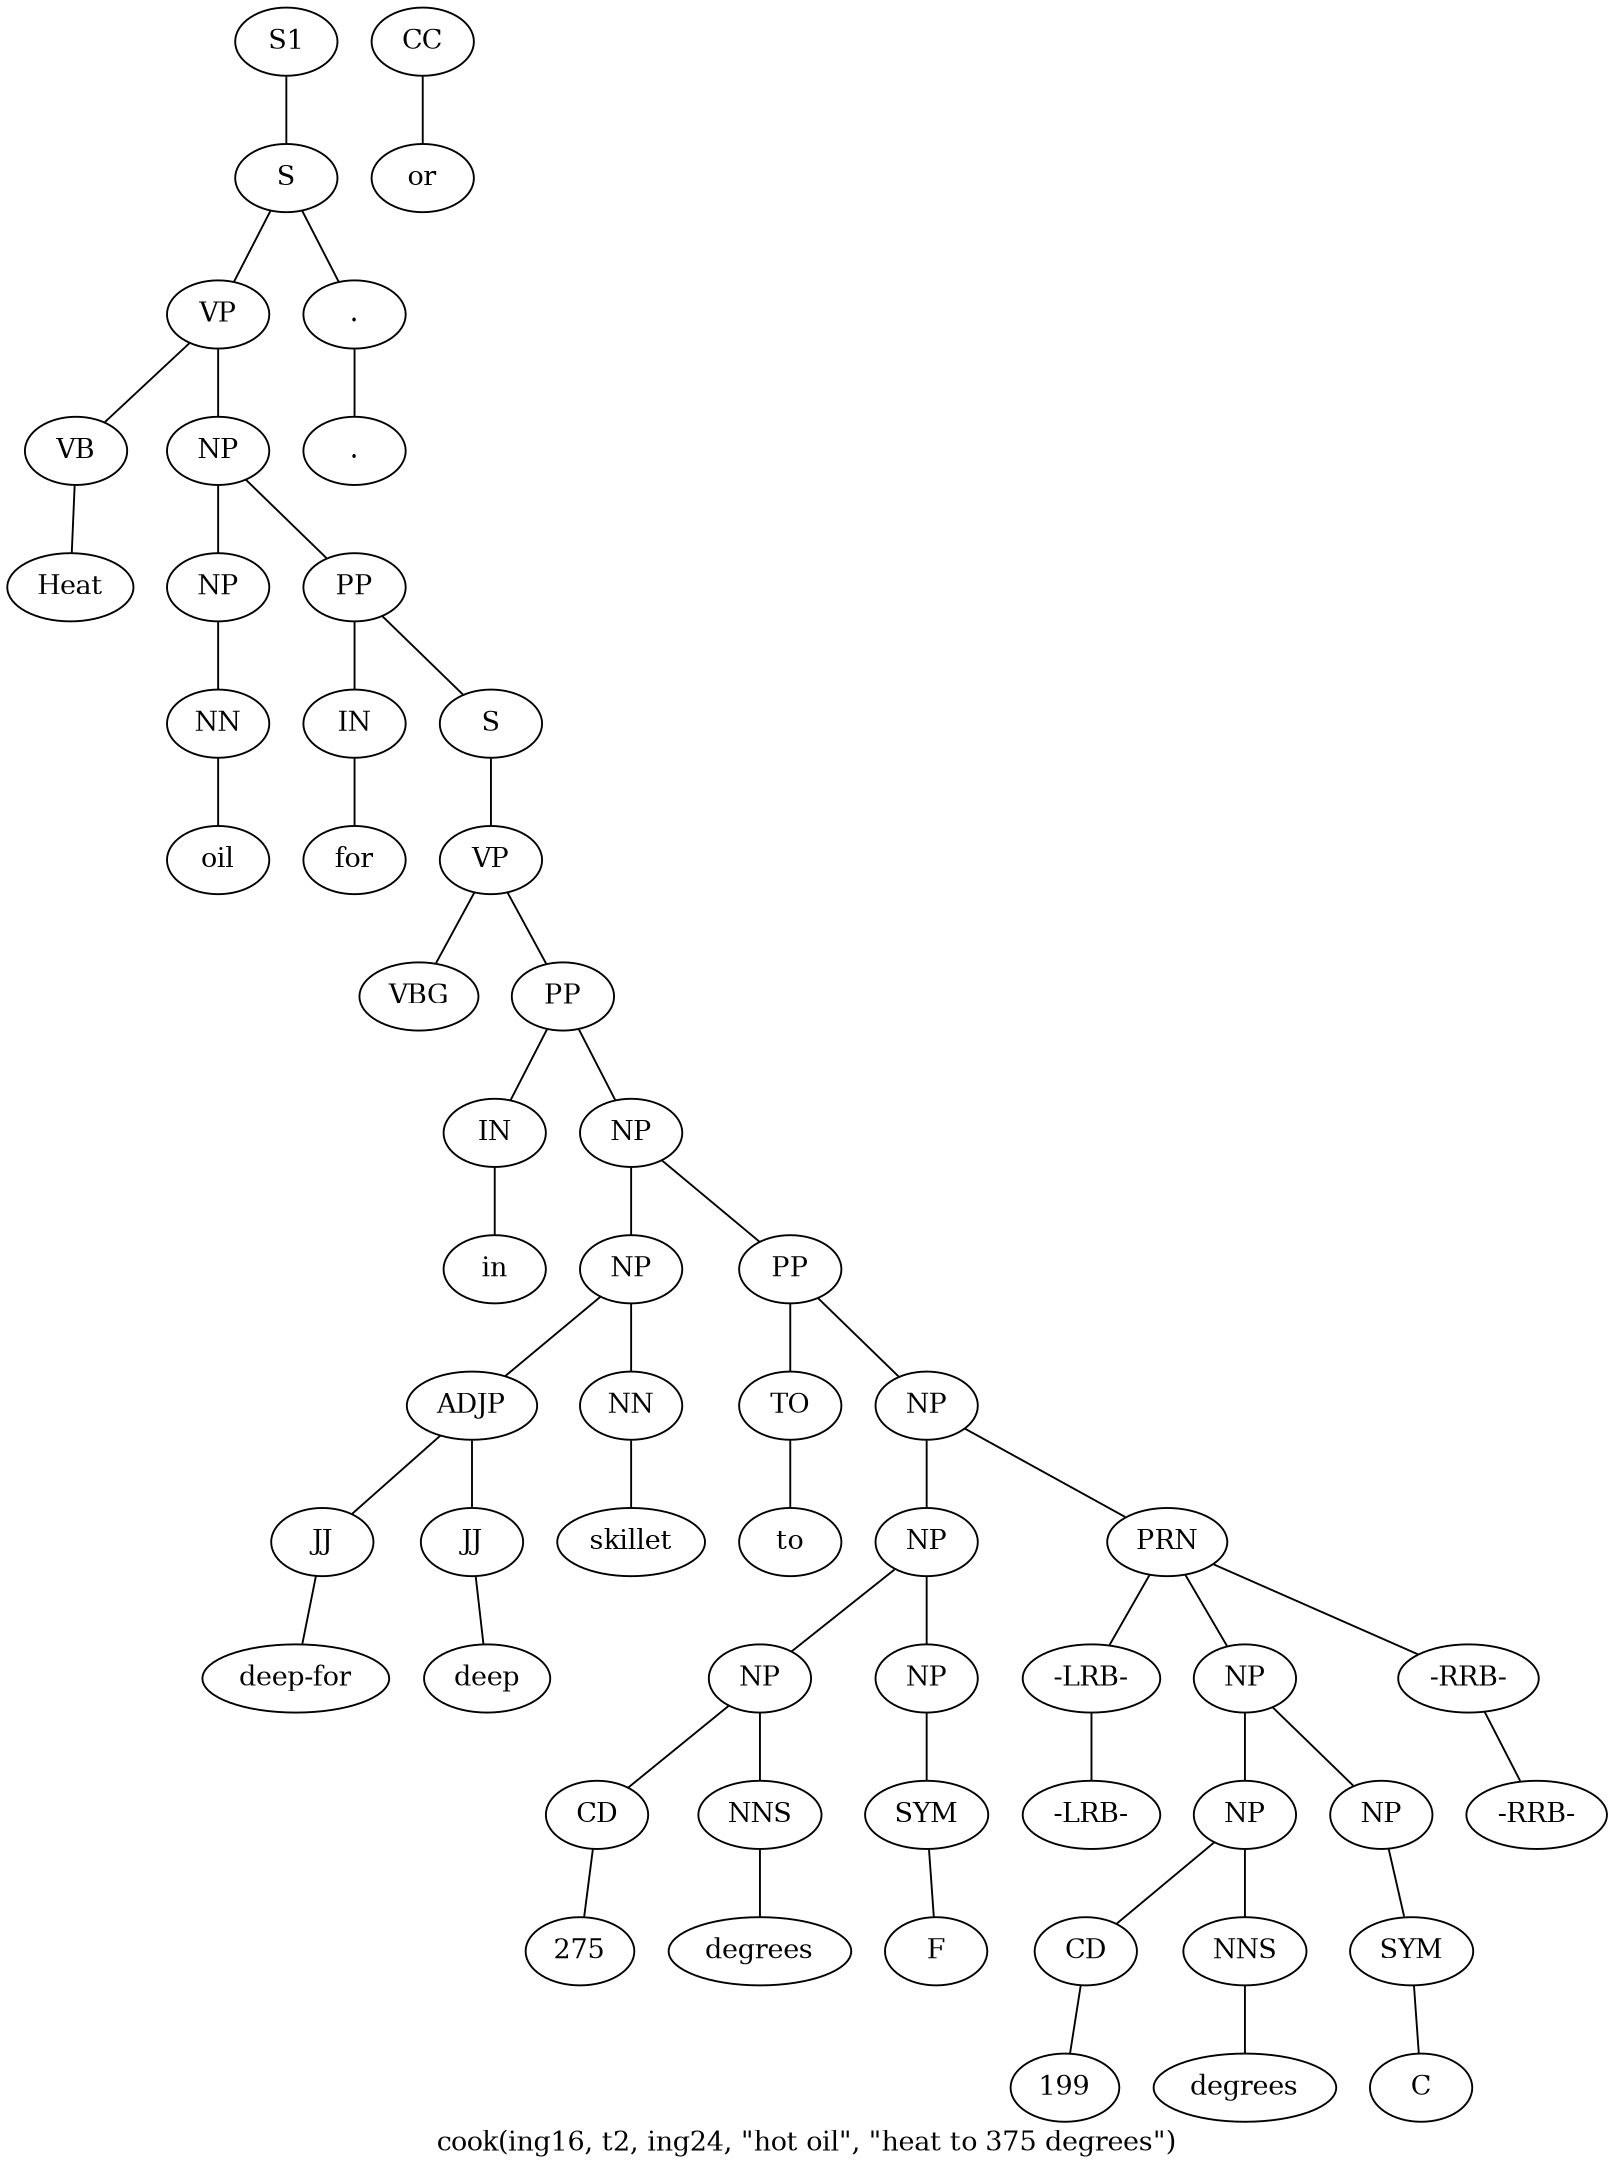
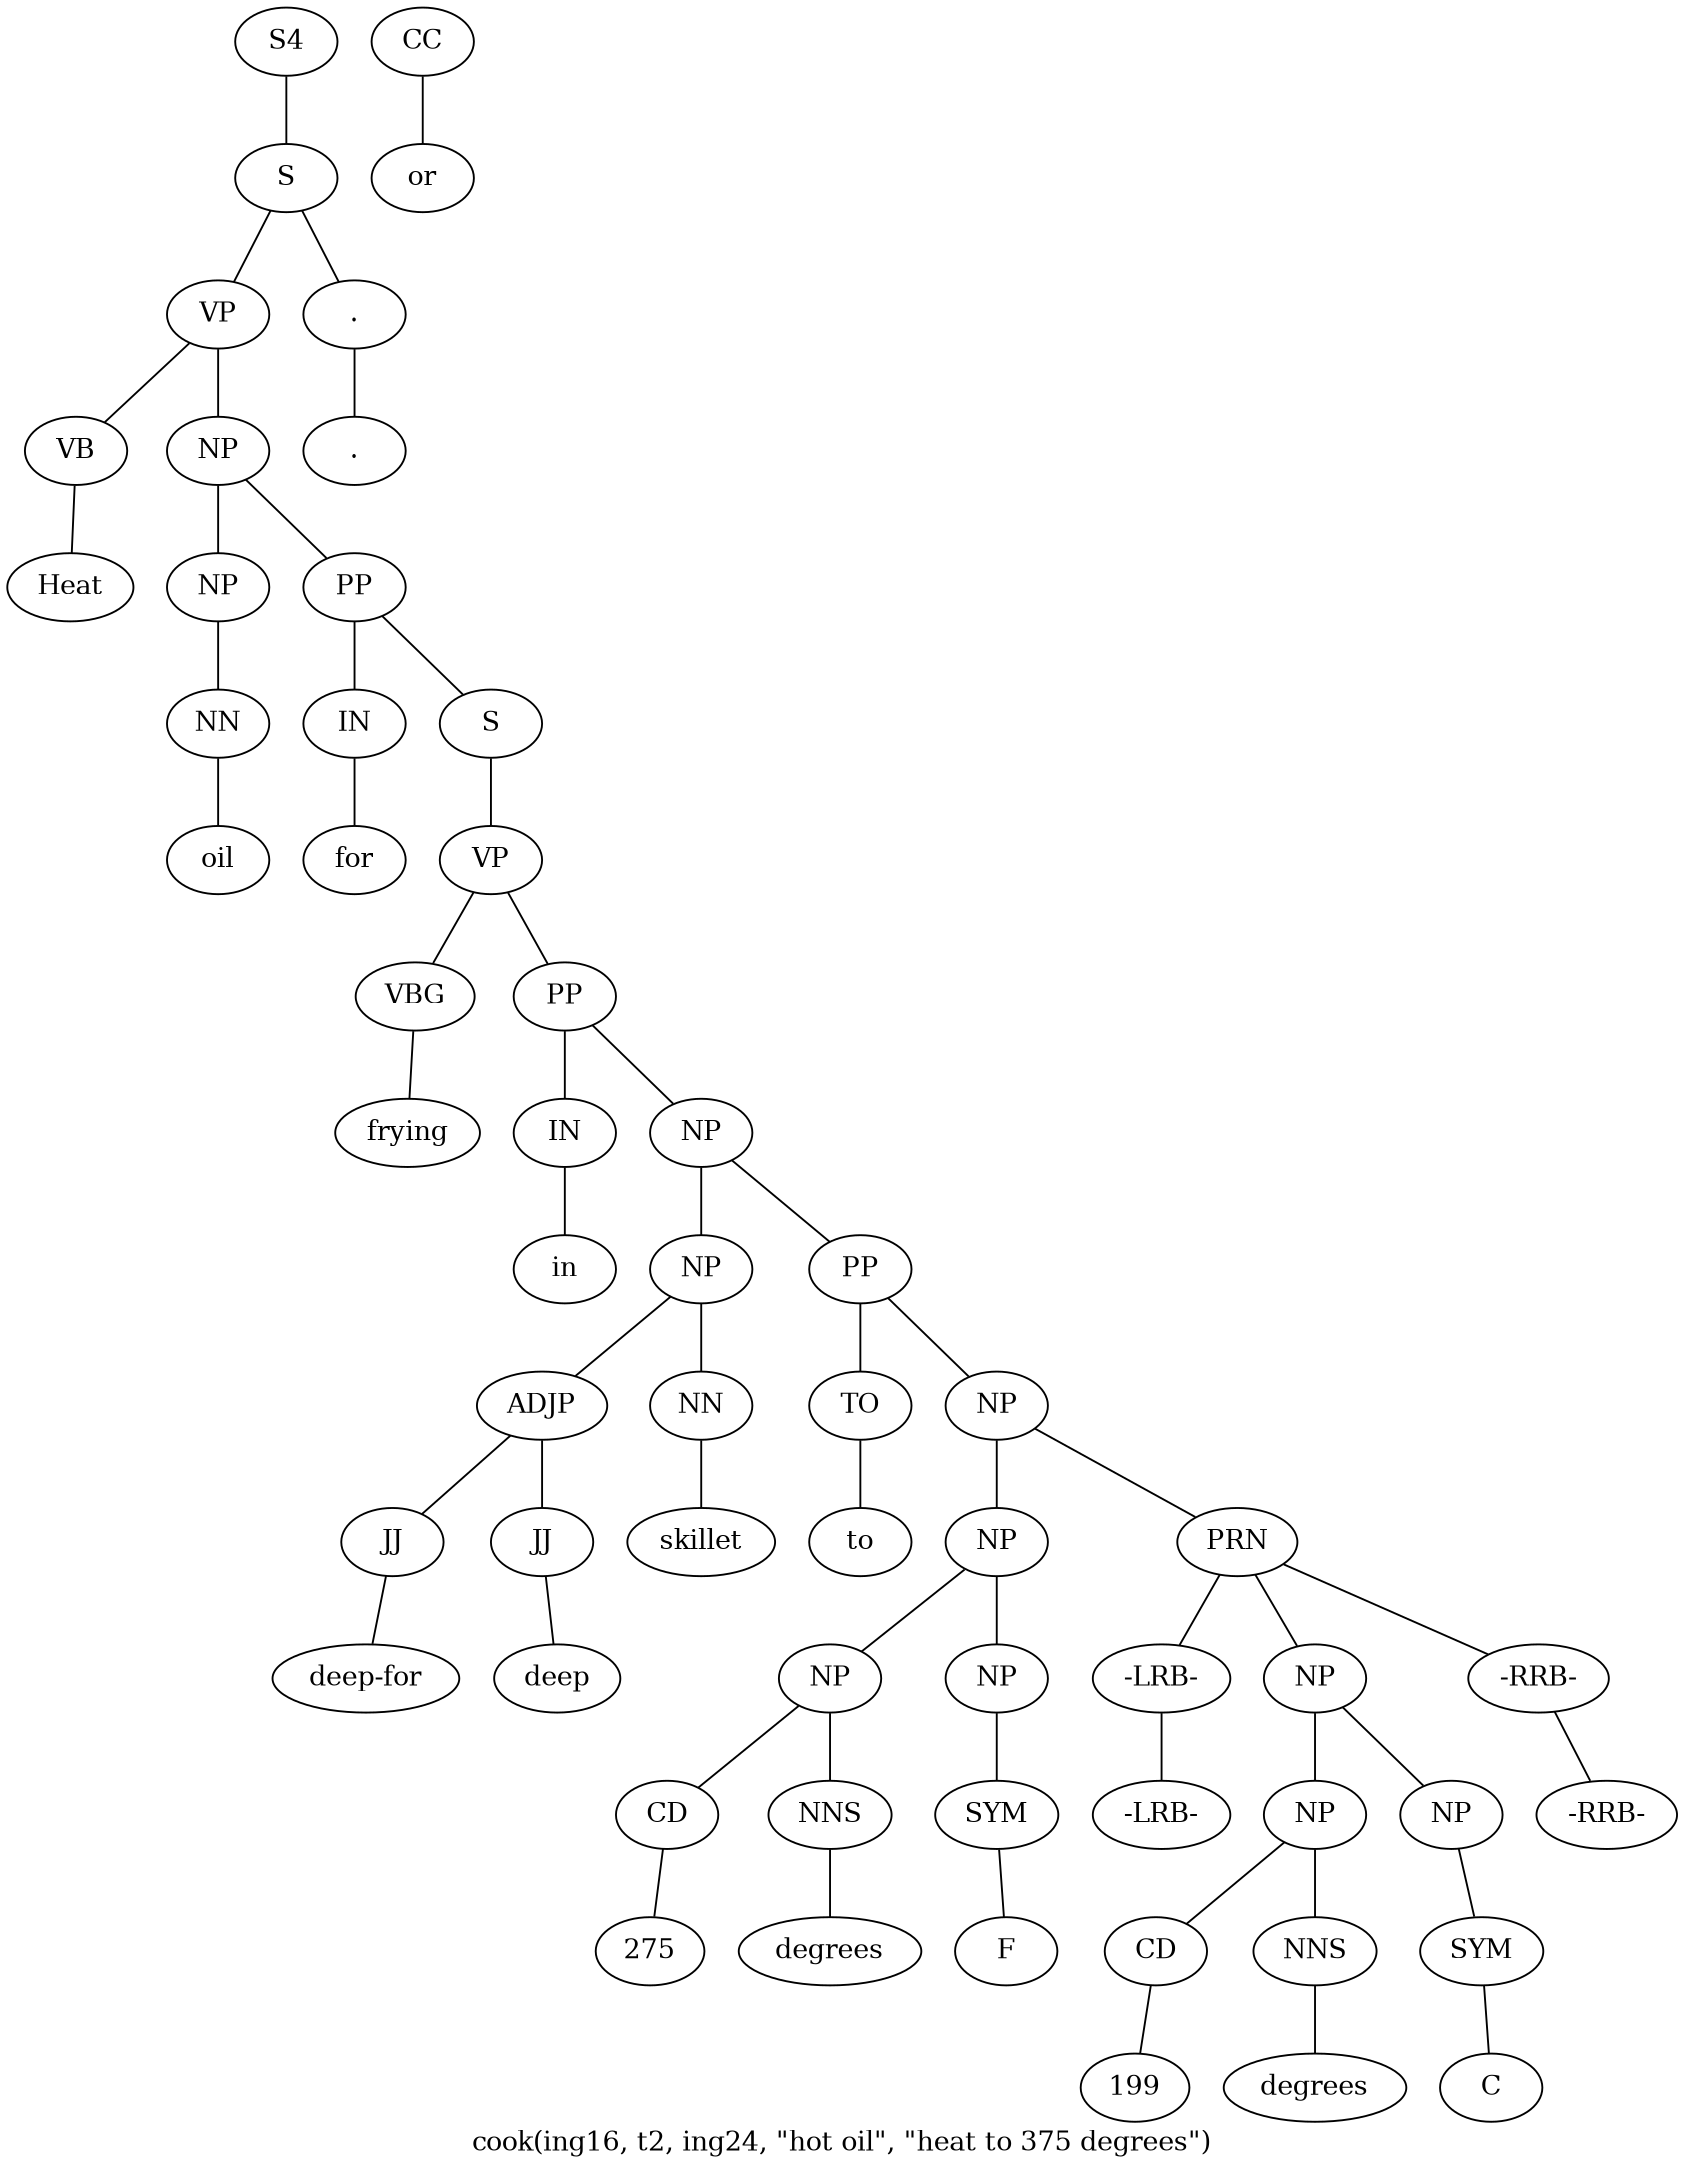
node "S1": label "S1" -> "S4"
node "frying": added
